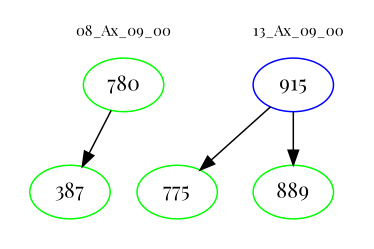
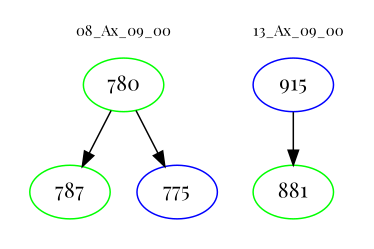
edge "915" -> "775": now "780" -> "775"
node "387": label "387" -> "787"
node "775": color green -> blue
node "889": label "889" -> "881"
